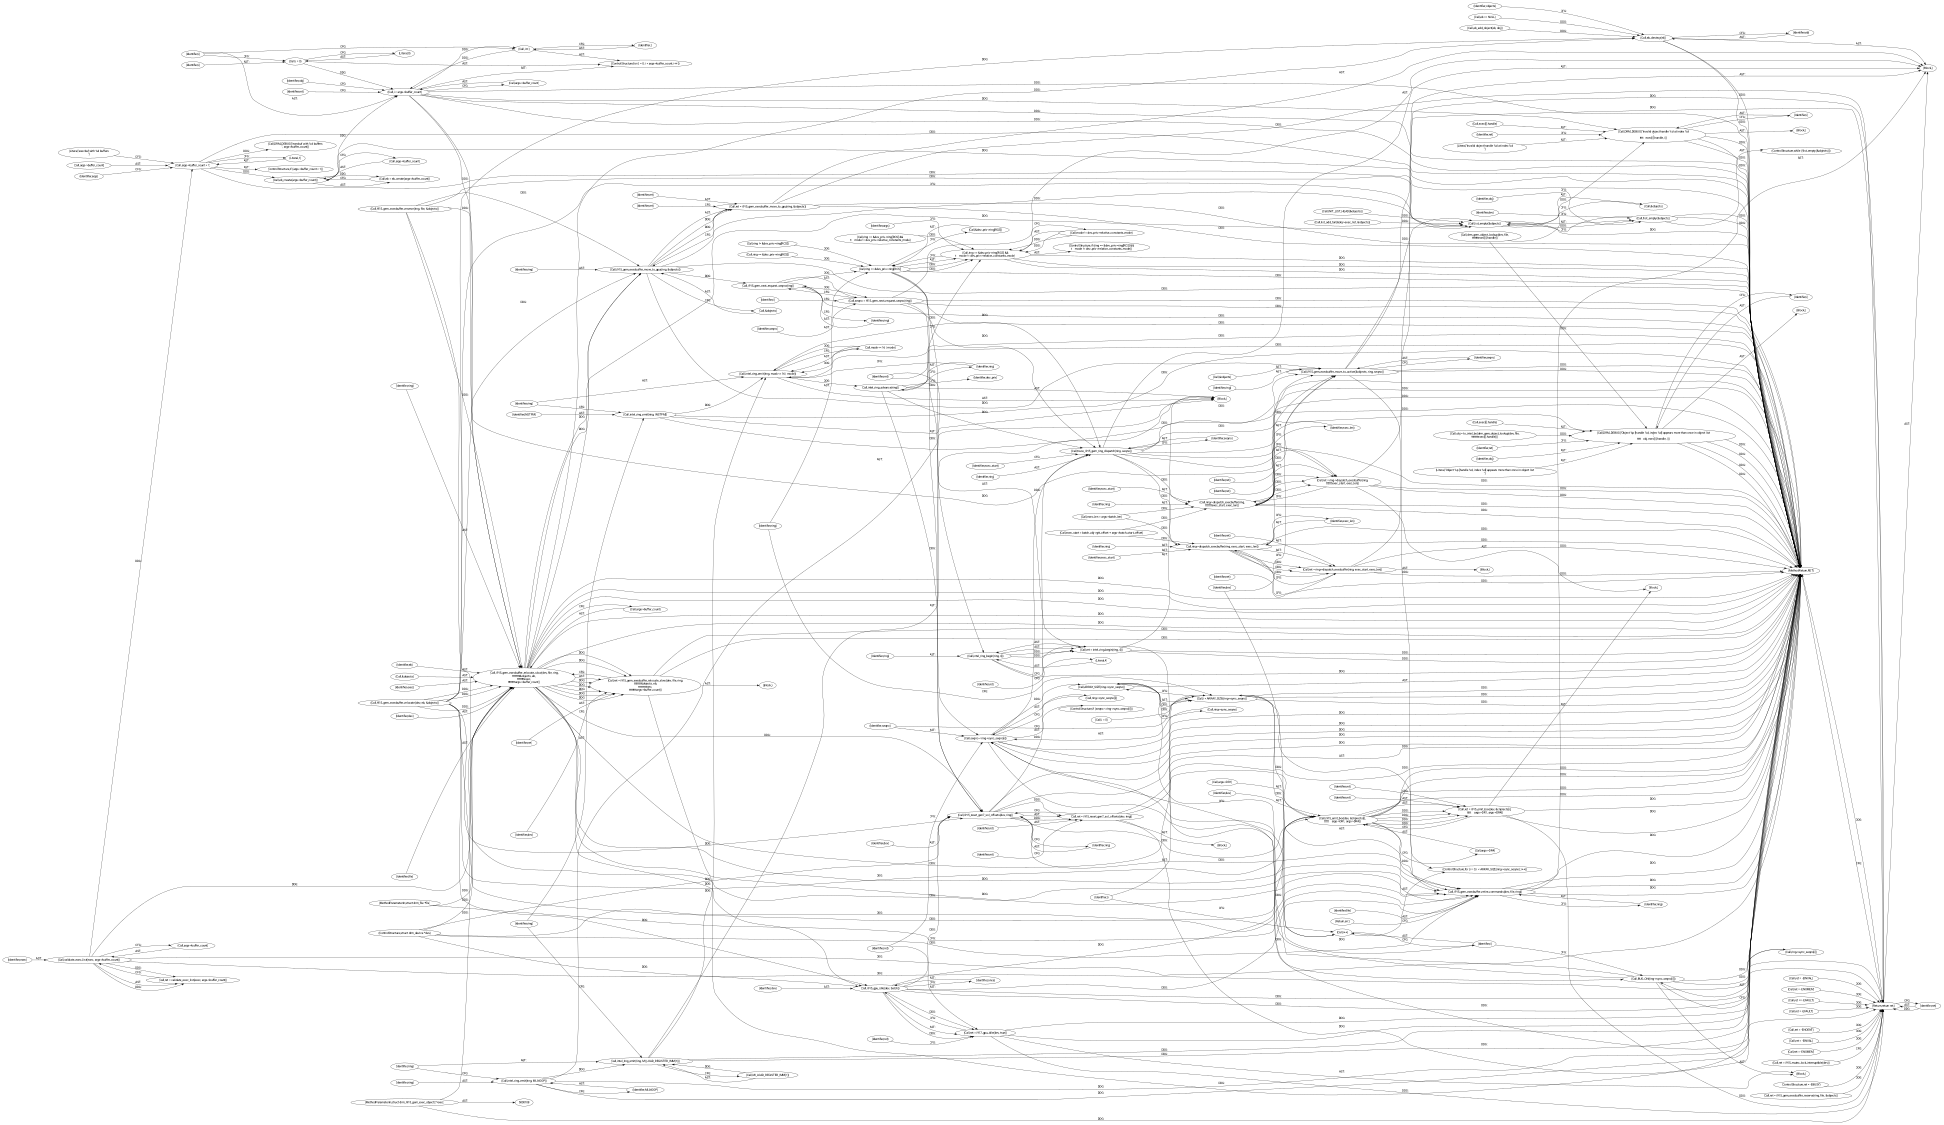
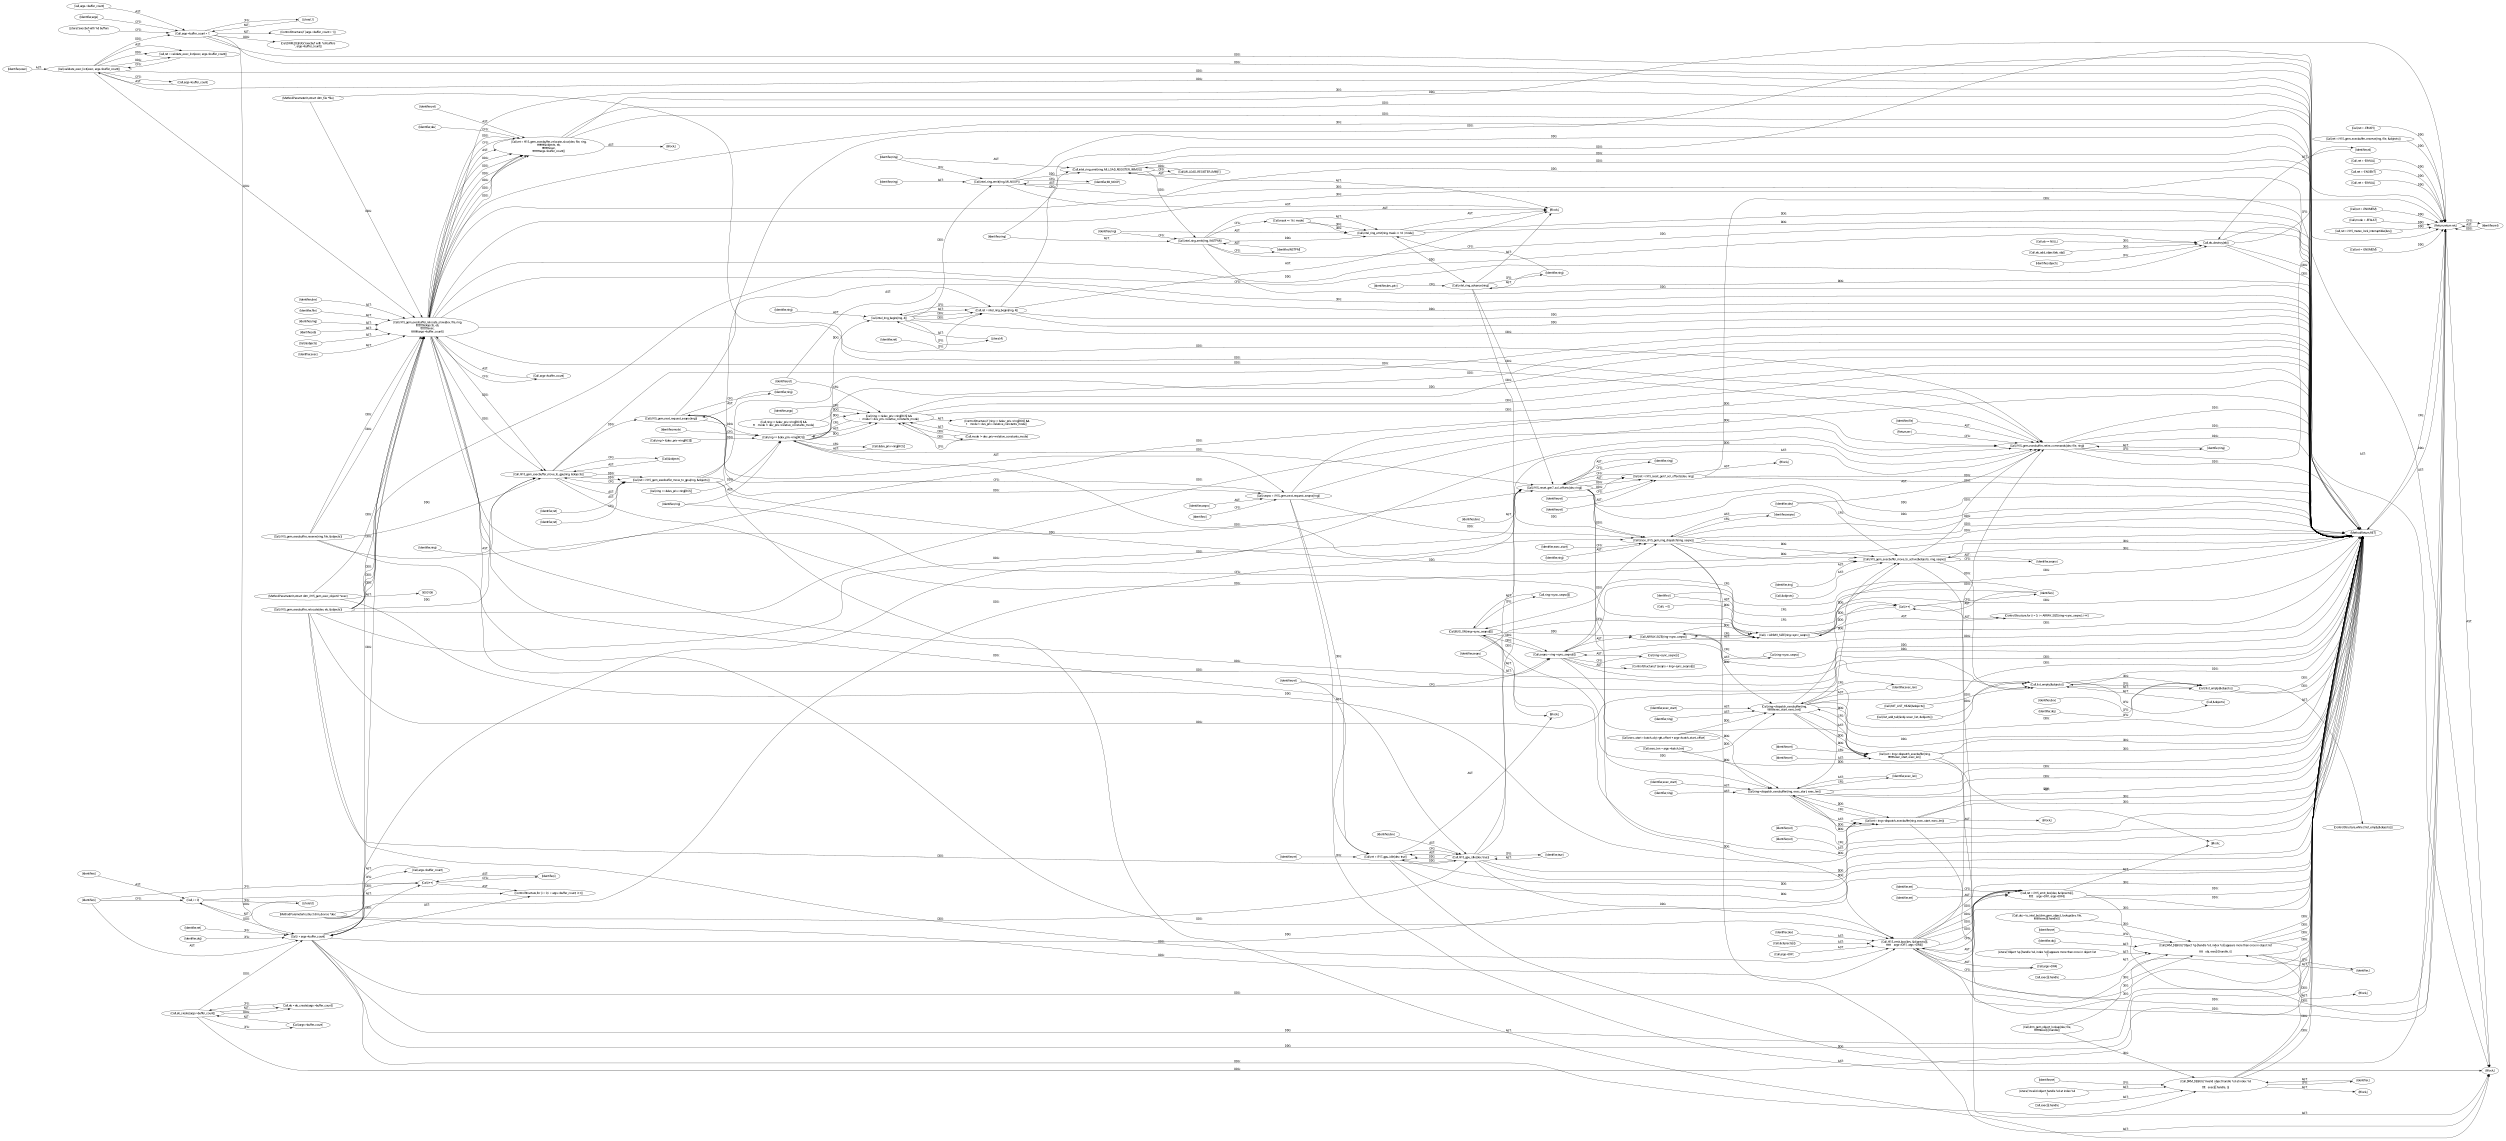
edge "(Call,i915_gem_execbuffer_relocate(dev, eb, &objects))" -> "(Call,eb_destroy(eb))": label "DDG: " -> "CFG: "
edge "(Call,args->buffer_count < 1)" -> "(Call,eb_create(args->buffer_count))": now "(Call,args->buffer_count < 1)" -> "(Call,i < args->buffer_count)"
edge "(Call,i915_gem_execbuffer_relocate(dev, eb, &objects))" -> "(Call,list_empty(&objects))": label "CFG: " -> "DDG: "
edge "(Call,i915_gem_execbuffer_move_to_gpu(ring, &objects))" -> "(Call,list_empty(&objects))": removed, label "DDG:"
edge "(Call,intel_ring_begin(ring, 4))" -> "(Call,intel_ring_emit(ring, MI_NOOP))": added, label "DDG:"
edge "(Call,intel_ring_emit(ring, INSTPM))" -> "(Identifier,INSTPM)": added, label "CFG:"
edge "(Call,intel_ring_emit(ring, mask << 16 | mode))" -> "(Call,mask << 16 | mode)": now "(Call,intel_ring_emit(ring, INSTPM))" -> "(Call,mask << 16 | mode)"
edge "(Call,intel_ring_advance(ring))" -> "(Identifier,dev_priv)": reversed
node "(Identifier,mode)": added
edge "(Call,trace_i915_gem_ring_dispatch(ring, seqno))" -> "(Call,ring->dispatch_execbuffer(ring, exec_start, exec_len))": now "(Call,i915_reset_gen7_sol_offsets(dev, ring))" -> "(Call,ring->dispatch_execbuffer(ring, exec_start, exec_len))"
edge "(Call,seqno = i915_gem_next_request_seqno(ring))" -> "(Call,seqno < ring->sync_seqno[i])": now "(Call,seqno = i915_gem_next_request_seqno(ring))" -> "(Call,ret = i917_gpu_idle(dev, true))"
edge "(Call,ret = intel_ring_begin(ring, 4))" -> "(Call,intel_ring_begin(ring, 4))": label "AST: " -> "CFG: "
edge "(Call,ARRAY_SIZE(ring->sync_seqno))" -> "(MethodReturn,RET)": label "AST: " -> "DDG: "
edge "(Call,seqno < ring->sync_seqno[i])" -> "(Call,ARRAY_SIZE(ring->sync_seqno))": label "DDG: " -> "AST: "
edge "(Call,intel_ring_emit(ring, MI_LOAD_REGISTER_IMM(1)))" -> "(Call,intel_ring_emit(ring, mask << 16 | mode))": now "(Call,intel_ring_emit(ring, MI_LOAD_REGISTER_IMM(1)))" -> "(Call,intel_ring_emit(ring, INSTPM))"
edge "(Call,ring->sync_seqno)" -> "(Call,seqno < ring->sync_seqno[i])": now "(Call,ring->sync_seqno)" -> "(Call,ARRAY_SIZE(ring->sync_seqno))"
edge "(Call,i915_reset_gen7_sol_offsets(dev, ring))" -> "(Call,i915_gem_execbuffer_retire_commands(dev, file, ring))": label "DDG: " -> "AST: "
node "(ControlStructure,struct drm_device *dev)": label "(ControlStructure,struct drm_device *dev)" -> "(MethodParameterIn,struct drm_device *dev)"
edge "(MethodParameterIn,struct drm_file *file)" -> "(Call,i915_gem_execbuffer_retire_commands(dev, file, ring))": label "CFG: " -> "DDG: "
node "(Call,&cliprects[i])": added
node "(Identifier,once)": label "(Identifier,once)" -> "(Identifier,true)"
node "(Call,i915_gpu_idle(dev, batch))": label "(Call,i915_gpu_idle(dev, batch))" -> "(Call,i915_gpu_idle(dev, true))"
node "(Call,ret == -EFAULT)": removed
node "(Call,ret = -EFAULT)": label "(Call,ret = -EFAULT)" -> "(Call,mode = -EFAULT)"
edge "(Call,ret = i915_mutex_lock_interruptible(dev))" -> "(Return,return ret;)": label "CFG: " -> "DDG: "
node "(ControlStructure,ret = -EBUSY)": label "(ControlStructure,ret = -EBUSY)" -> "(Call,ret = -EBUSY)"
edge "(MethodParameterIn,struct drm_i915_gem_exec_object2 *exec)" -> "(Return,return ret;)": now "(MethodParameterIn,struct drm_i915_gem_exec_object2 *exec)" -> "(MethodReturn,RET)"
